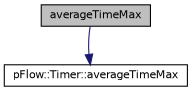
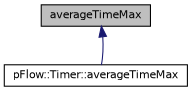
edge "averageTimeMax" -> "pFlow::Timer::averageTimeMax": reversed
